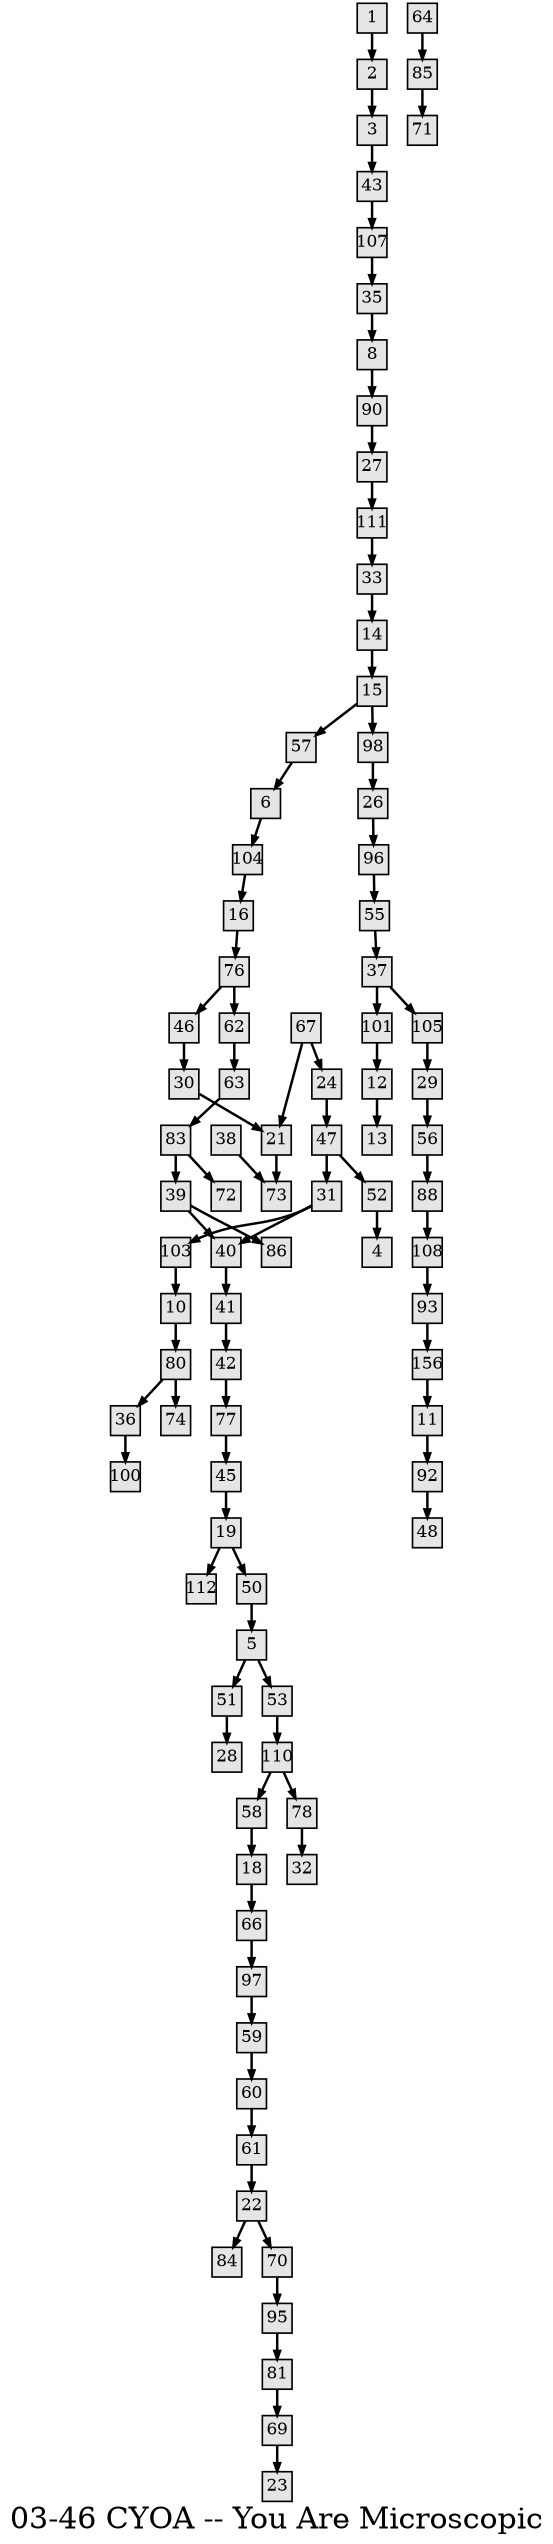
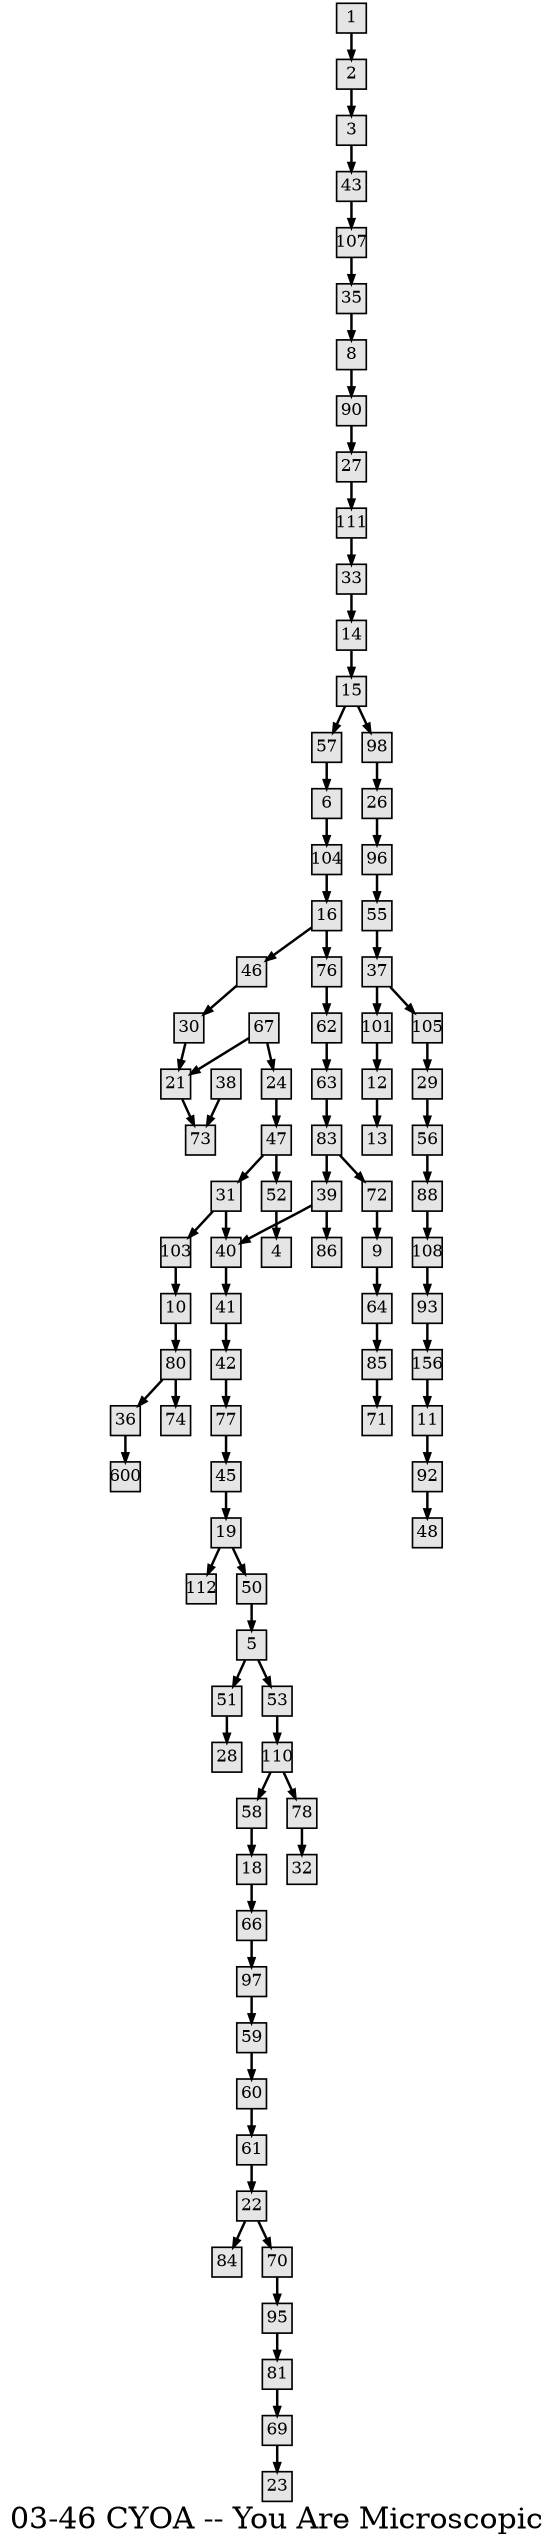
edge "76" -> "46": now "16" -> "46"
node "9": added
node "100": label "100" -> "600"
